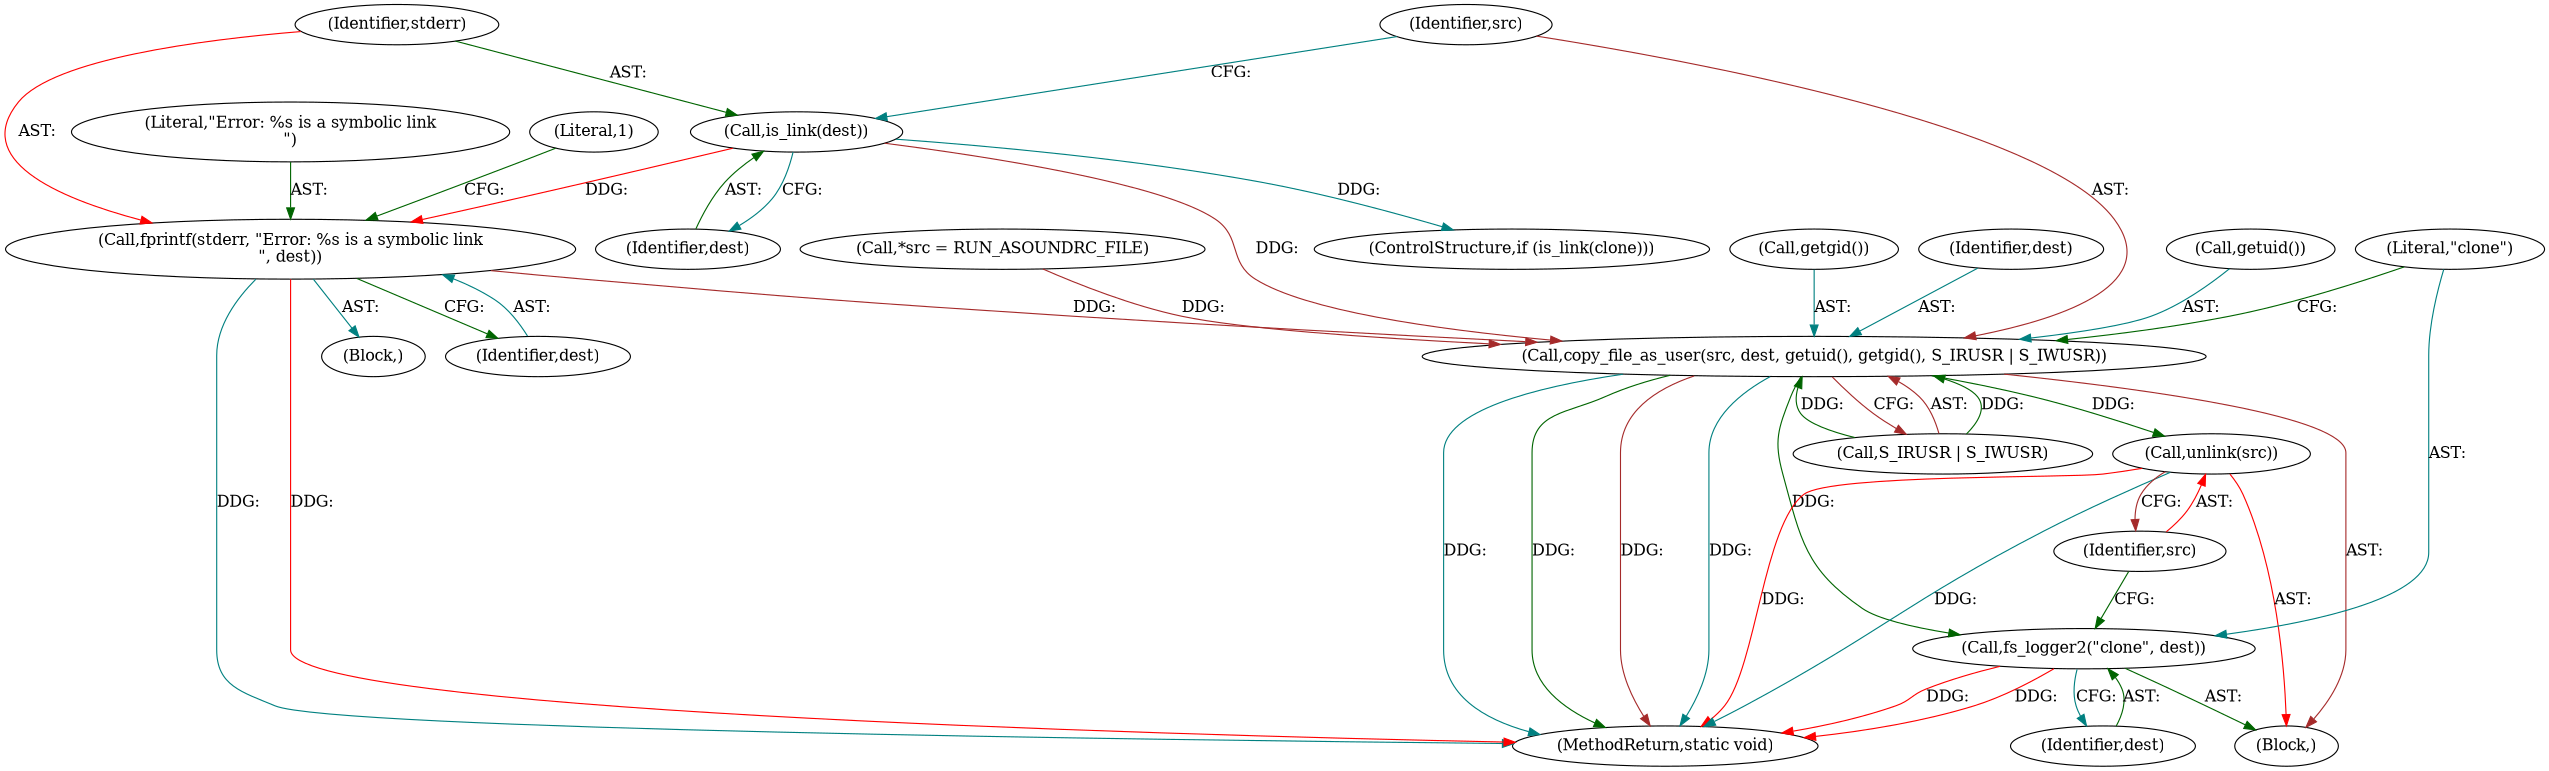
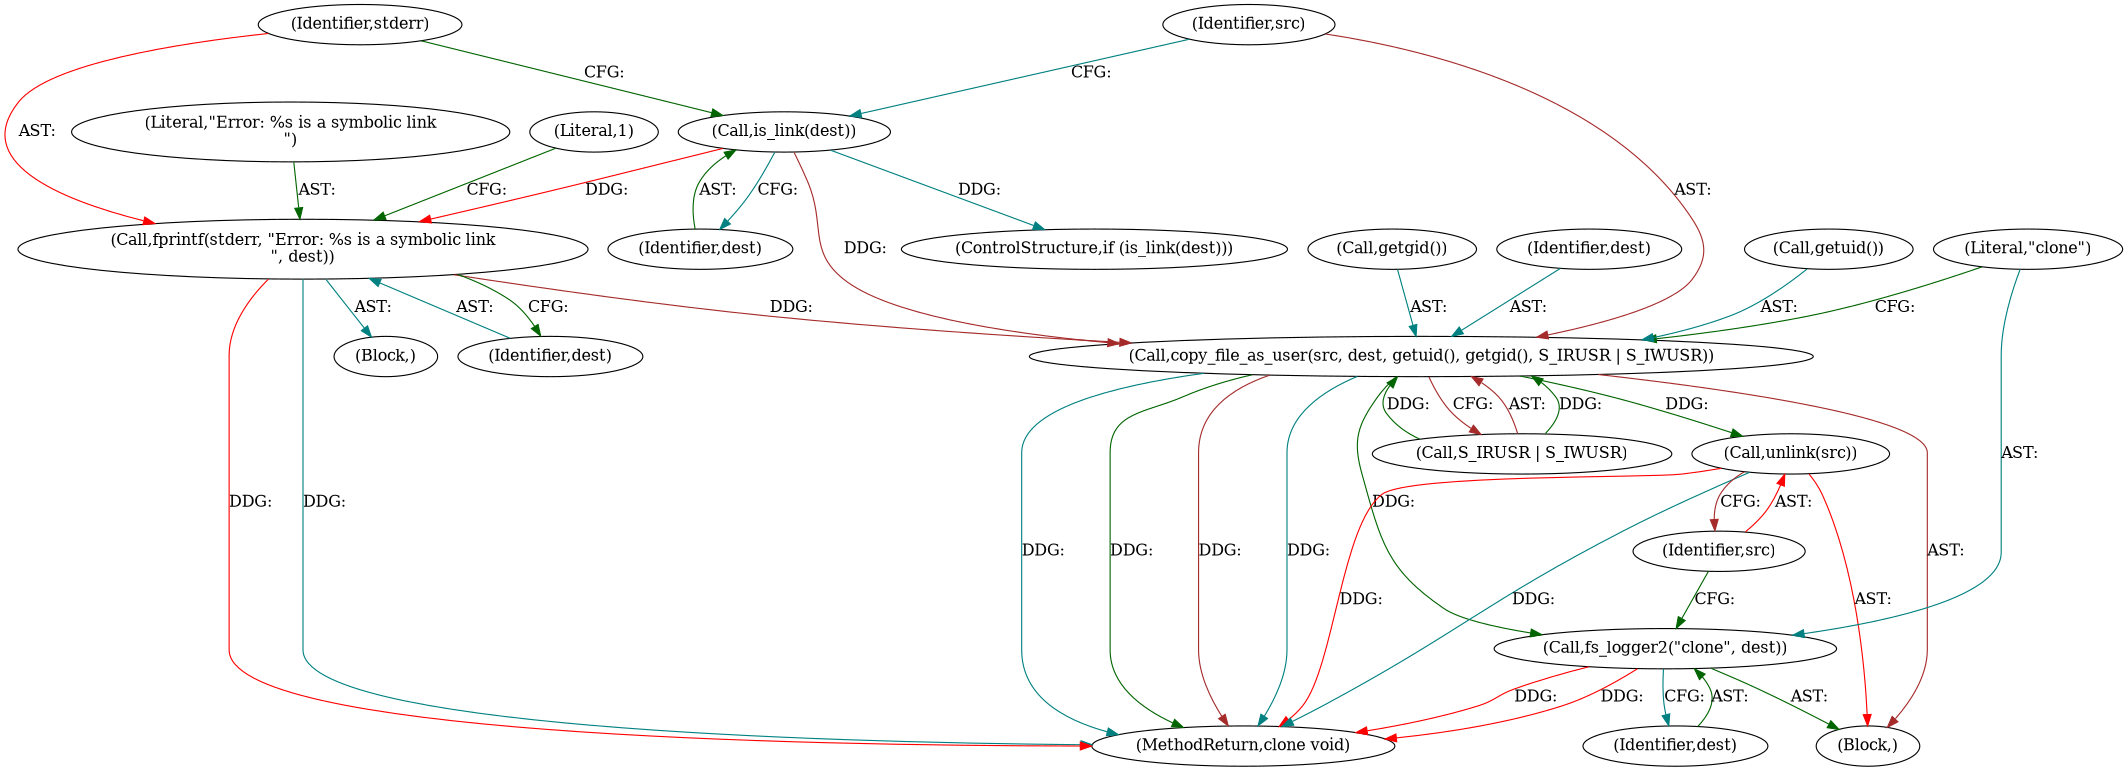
edge "(Identifier,stderr)" -> "(Call,is_link(dest))": label "AST: " -> "CFG: "
node "(Call,*src = RUN_ASOUNDRC_FILE)": removed
node "(ControlStructure,if (is_link(clone)))": label "(ControlStructure,if (is_link(clone)))" -> "(ControlStructure,if (is_link(dest)))"
node "(MethodReturn,static void)": label "(MethodReturn,static void)" -> "(MethodReturn,clone void)"
